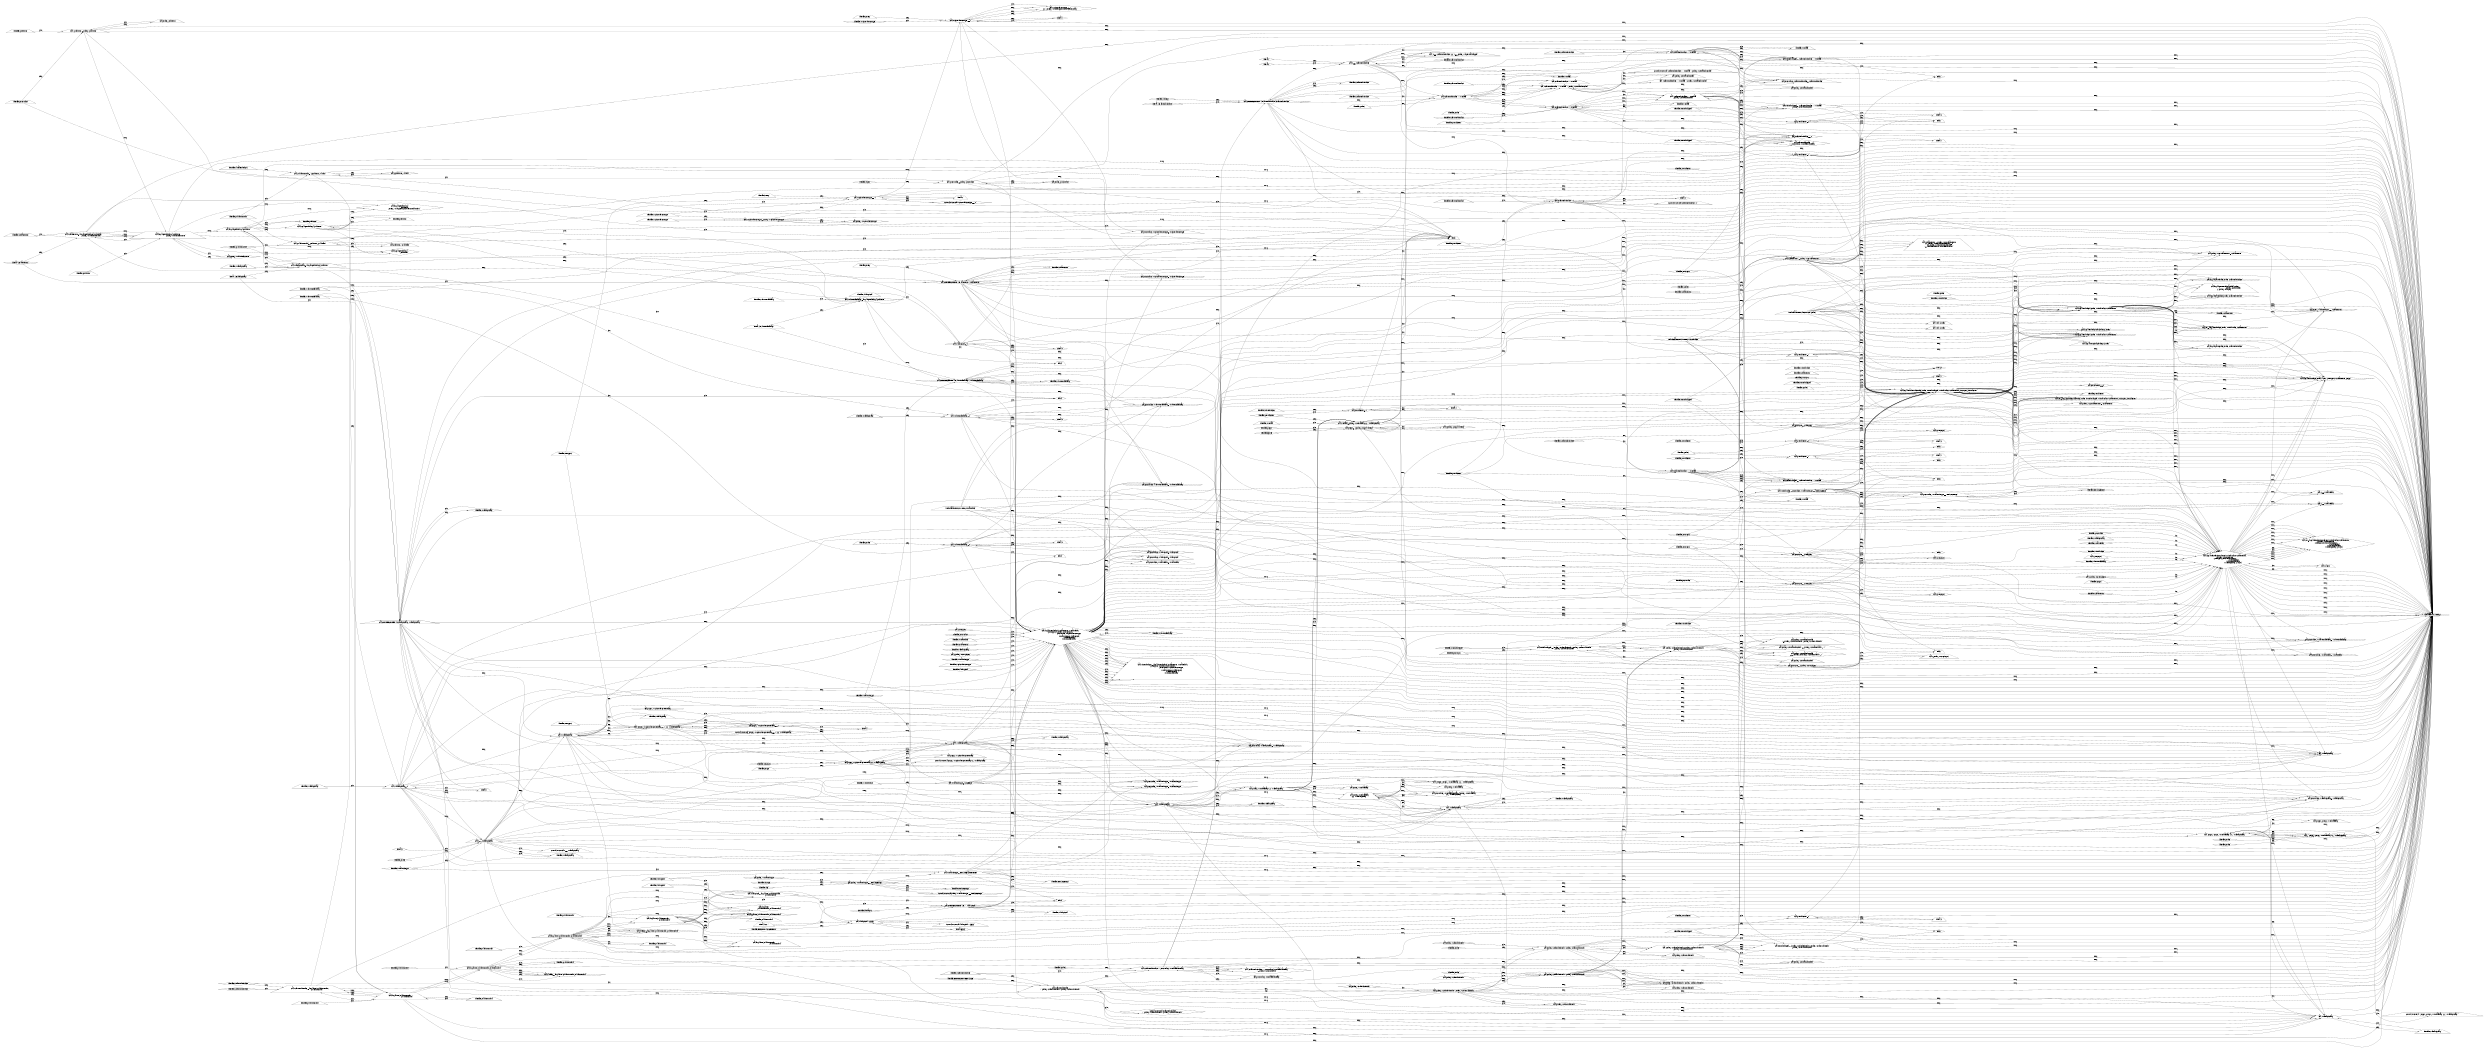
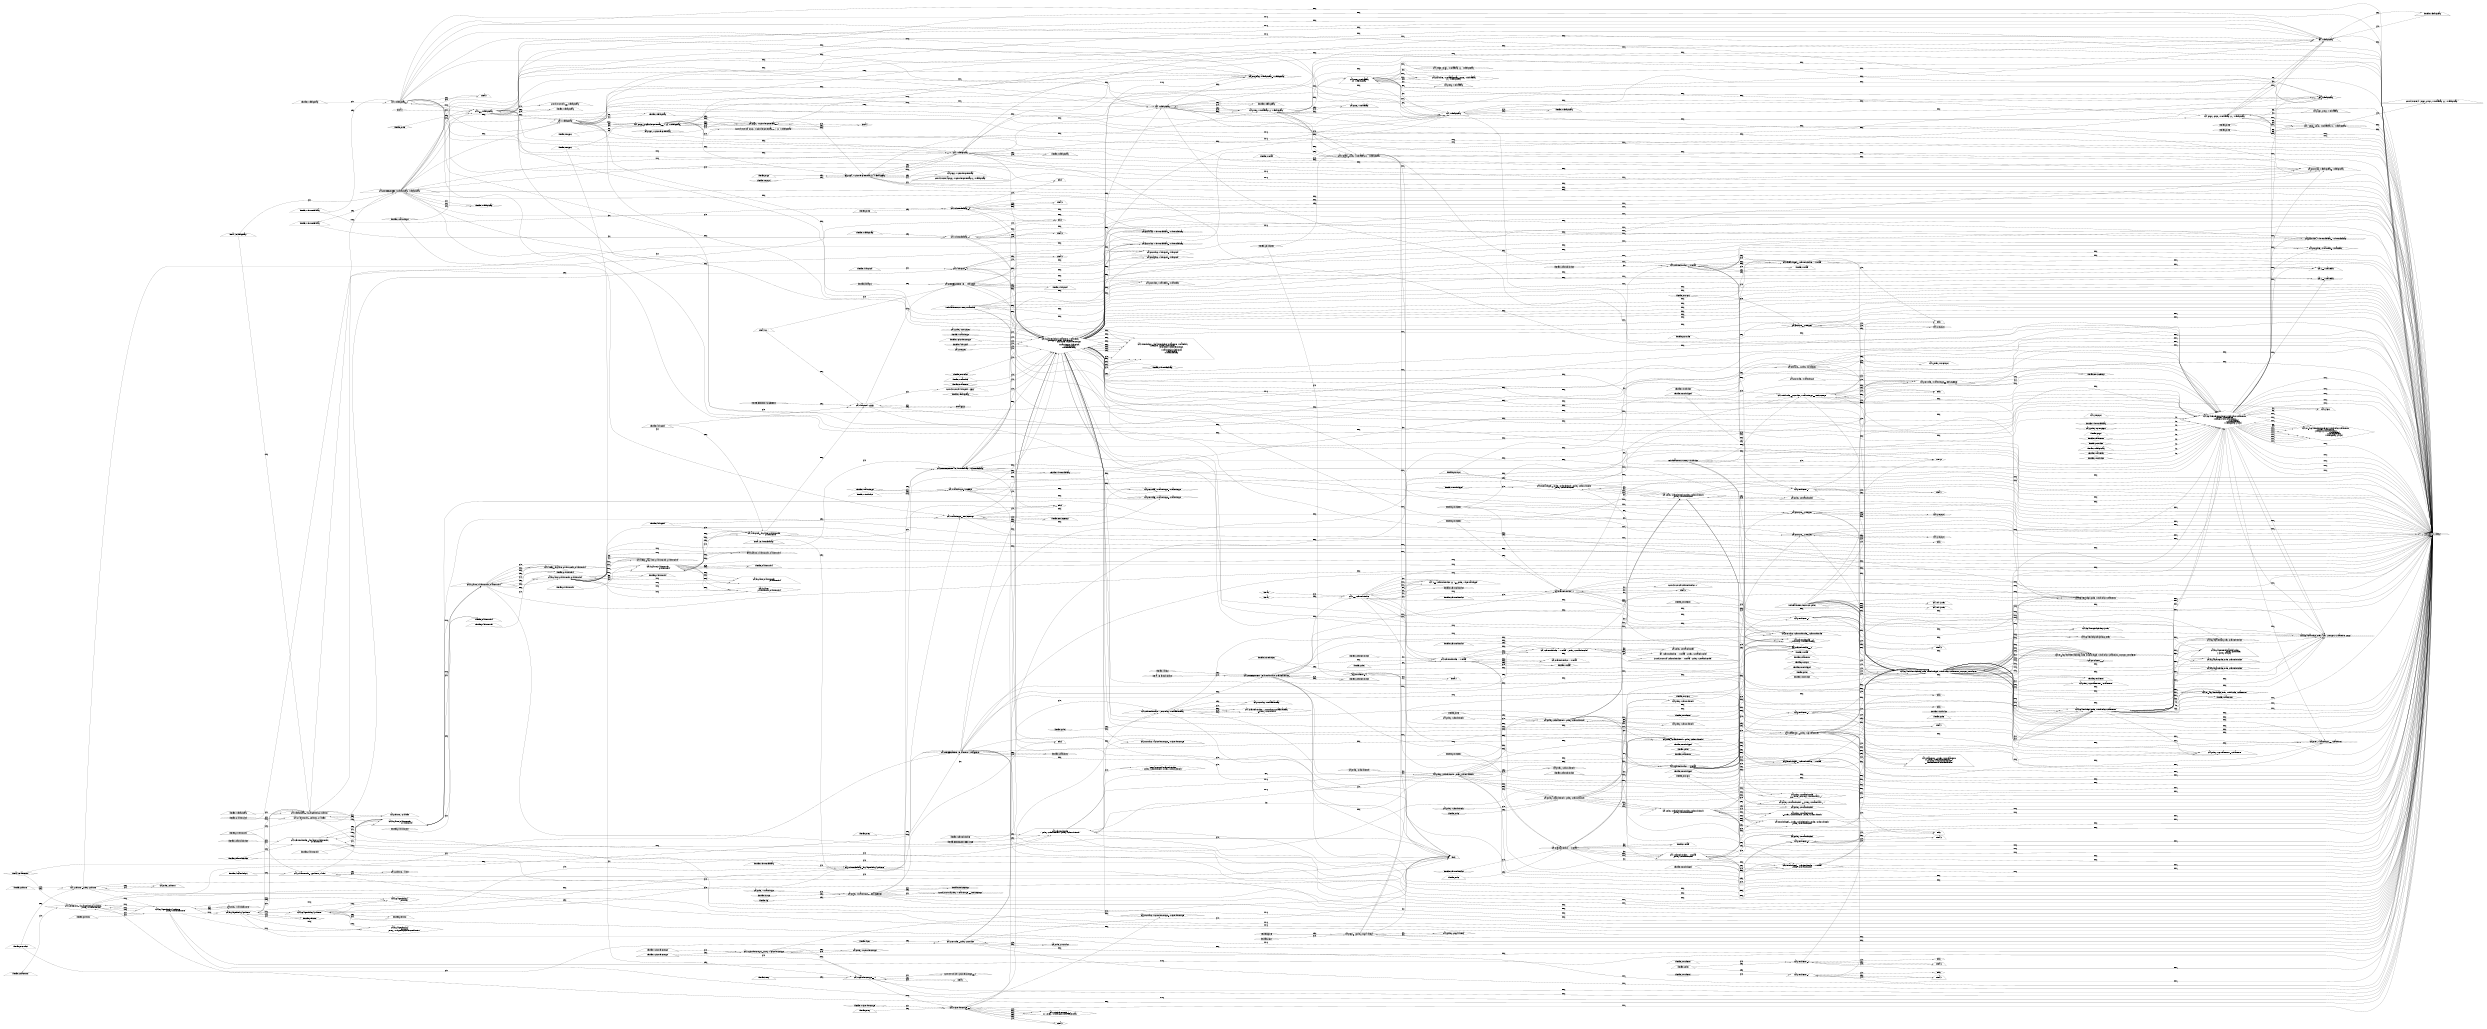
edge "(MethodParameterIn,dec_struct_t *ps_dec)" -> "(Call,ih264d_parse_bslice(ps_dec, u2_first_mb_in_slice))": now "(MethodParameterIn,dec_struct_t *ps_dec)" -> "(Call,&i4_poc)"
node "(Call,ps_cur_slice->u1_nal_unit_type)": added
node "(Call,u1_nal_unit_type = IDR_SLICE_CORRUPTED)": label "(Call,u1_nal_unit_type = IDR_SLICE_CORRUPTED)" -> "(Call,u1_nal_unit_type = IDR_SLICE_NAL)"
